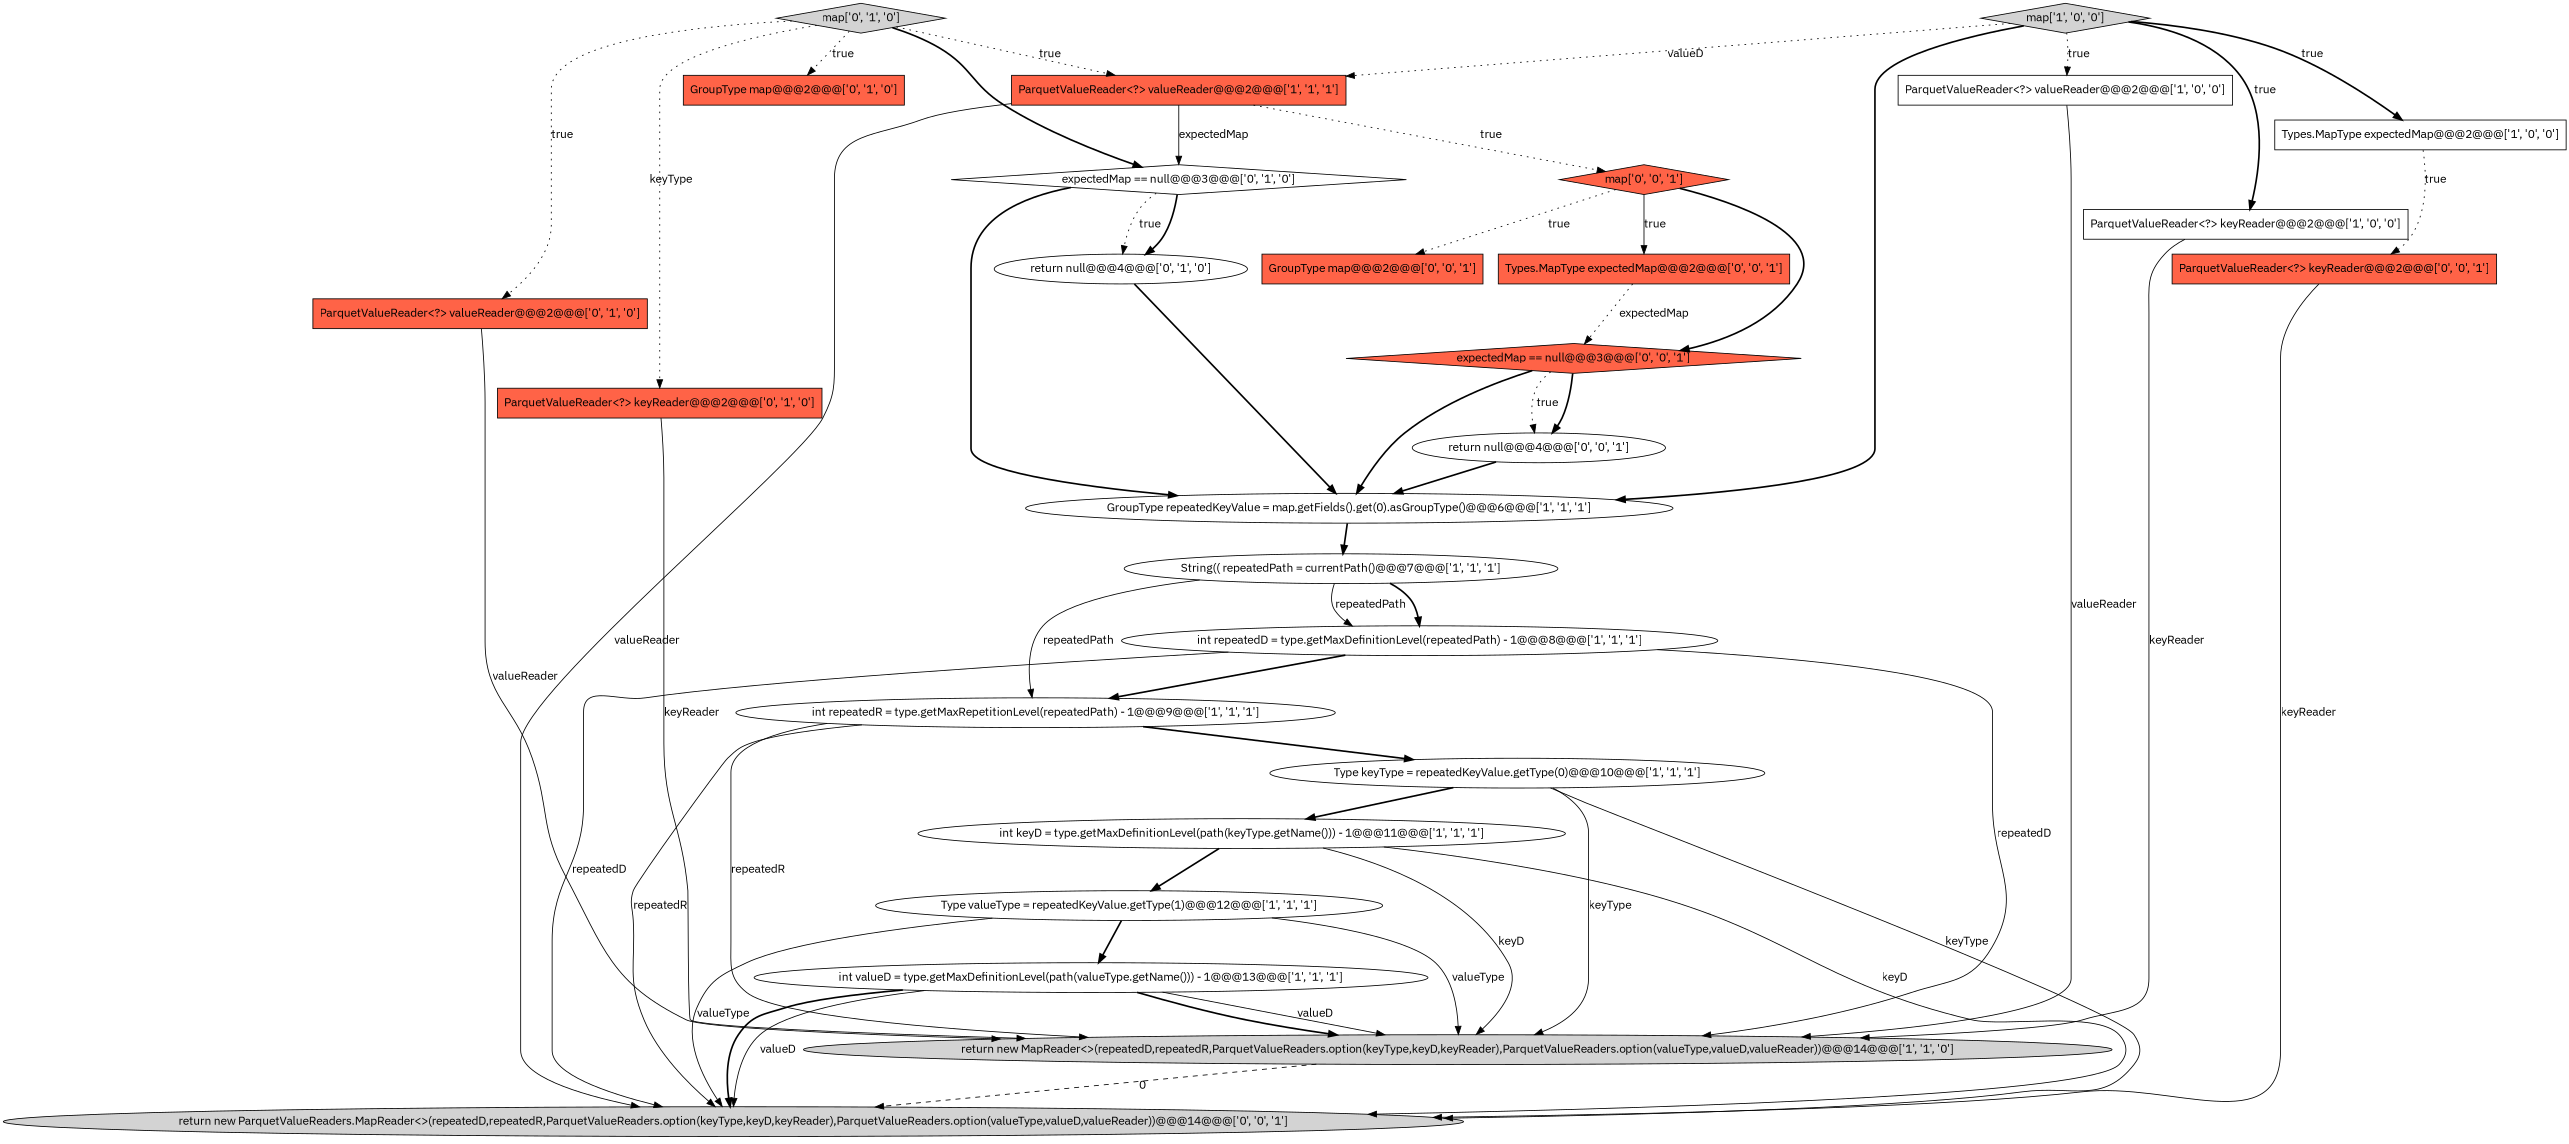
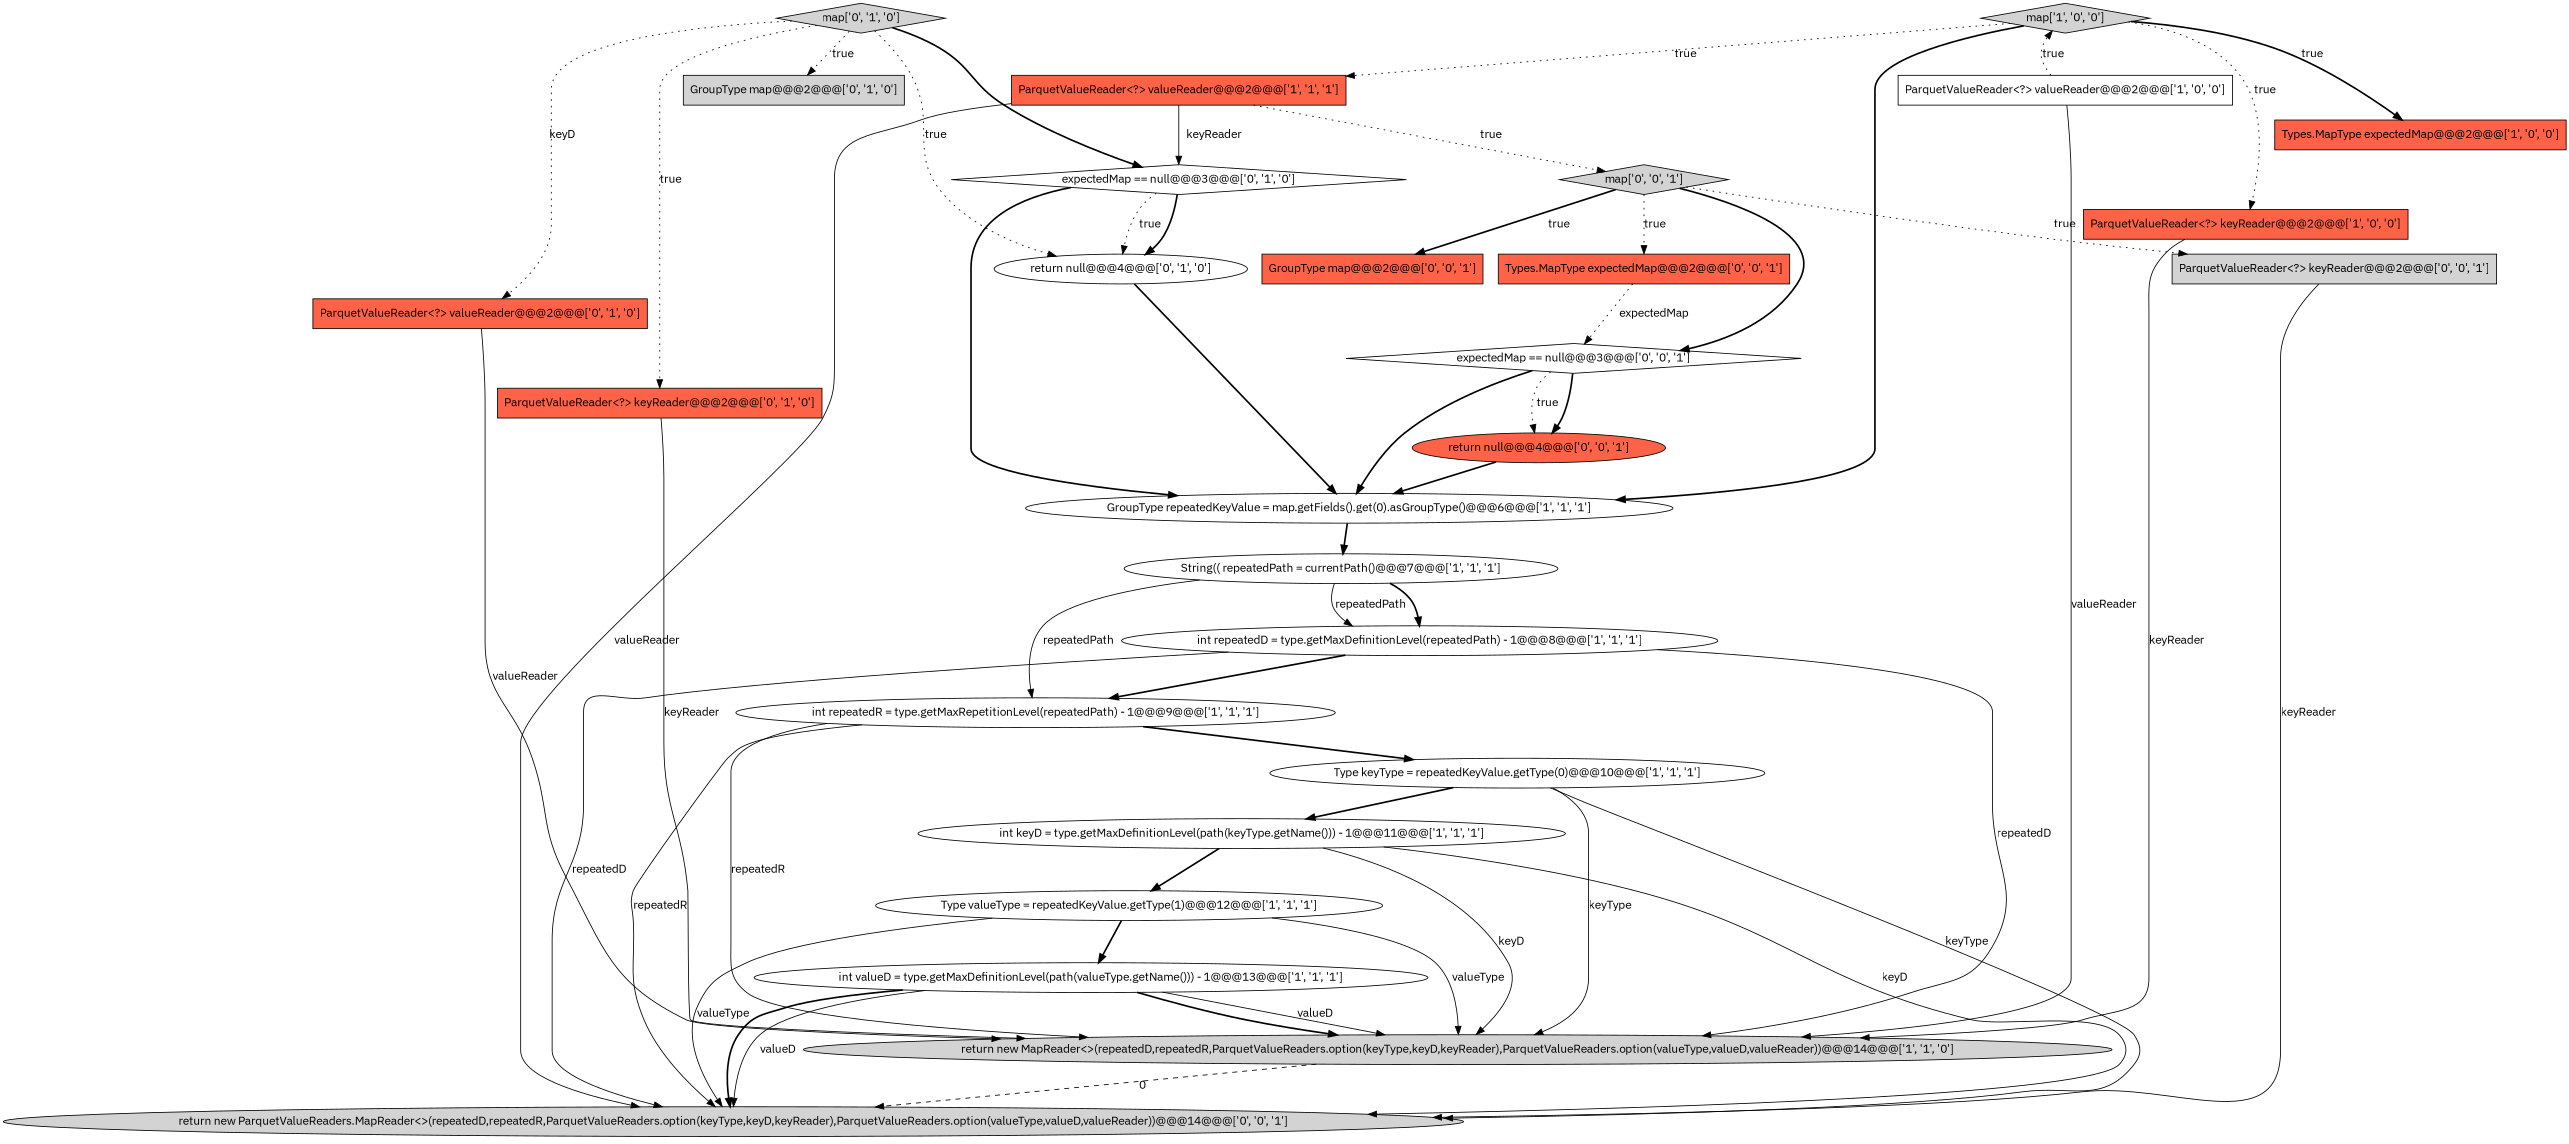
edge "map['0', '1', '0']" -> "ParquetValueReader<?> valueReader@@@2@@@['1', '1', '1']": now "map['0', '1', '0']" -> "return null@@@4@@@['0', '1', '0']"
edge "map['1', '0', '0']" -> "ParquetValueReader<?> valueReader@@@2@@@['1', '0', '0']": reversed
edge "map['1', '0', '0']" -> "ParquetValueReader<?> valueReader@@@2@@@['1', '1', '1']": label "valueD" -> "true"
edge "map['1', '0', '0']" -> "ParquetValueReader<?> keyReader@@@2@@@['1', '0', '0']": style bold -> dotted
node "GroupType map@@@2@@@['0', '1', '0']": fillcolor tomato -> lightgray
edge "map['0', '1', '0']" -> "ParquetValueReader<?> valueReader@@@2@@@['0', '1', '0']": label "true" -> "keyD"
edge "ParquetValueReader<?> valueReader@@@2@@@['1', '1', '1']" -> "expectedMap == null@@@3@@@['0', '1', '0']": label "expectedMap" -> "keyReader"
node "Types.MapType expectedMap@@@2@@@['1', '0', '0']": fillcolor white -> tomato
edge "map['0', '1', '0']" -> "ParquetValueReader<?> keyReader@@@2@@@['0', '1', '0']": label "keyType" -> "true"
node "map['0', '0', '1']": fillcolor tomato -> lightgray
edge "Types.MapType expectedMap@@@2@@@['1', '0', '0']" -> "ParquetValueReader<?> keyReader@@@2@@@['0', '0', '1']": now "map['0', '0', '1']" -> "ParquetValueReader<?> keyReader@@@2@@@['0', '0', '1']"
edge "map['0', '0', '1']" -> "Types.MapType expectedMap@@@2@@@['0', '0', '1']": style solid -> dotted
edge "map['0', '0', '1']" -> "GroupType map@@@2@@@['0', '0', '1']": style dotted -> bold
node "ParquetValueReader<?> keyReader@@@2@@@['1', '0', '0']": fillcolor white -> tomato
node "ParquetValueReader<?> keyReader@@@2@@@['0', '0', '1']": fillcolor tomato -> lightgray
node "expectedMap == null@@@3@@@['0', '0', '1']": fillcolor tomato -> white
node "return null@@@4@@@['0', '0', '1']": fillcolor white -> tomato
